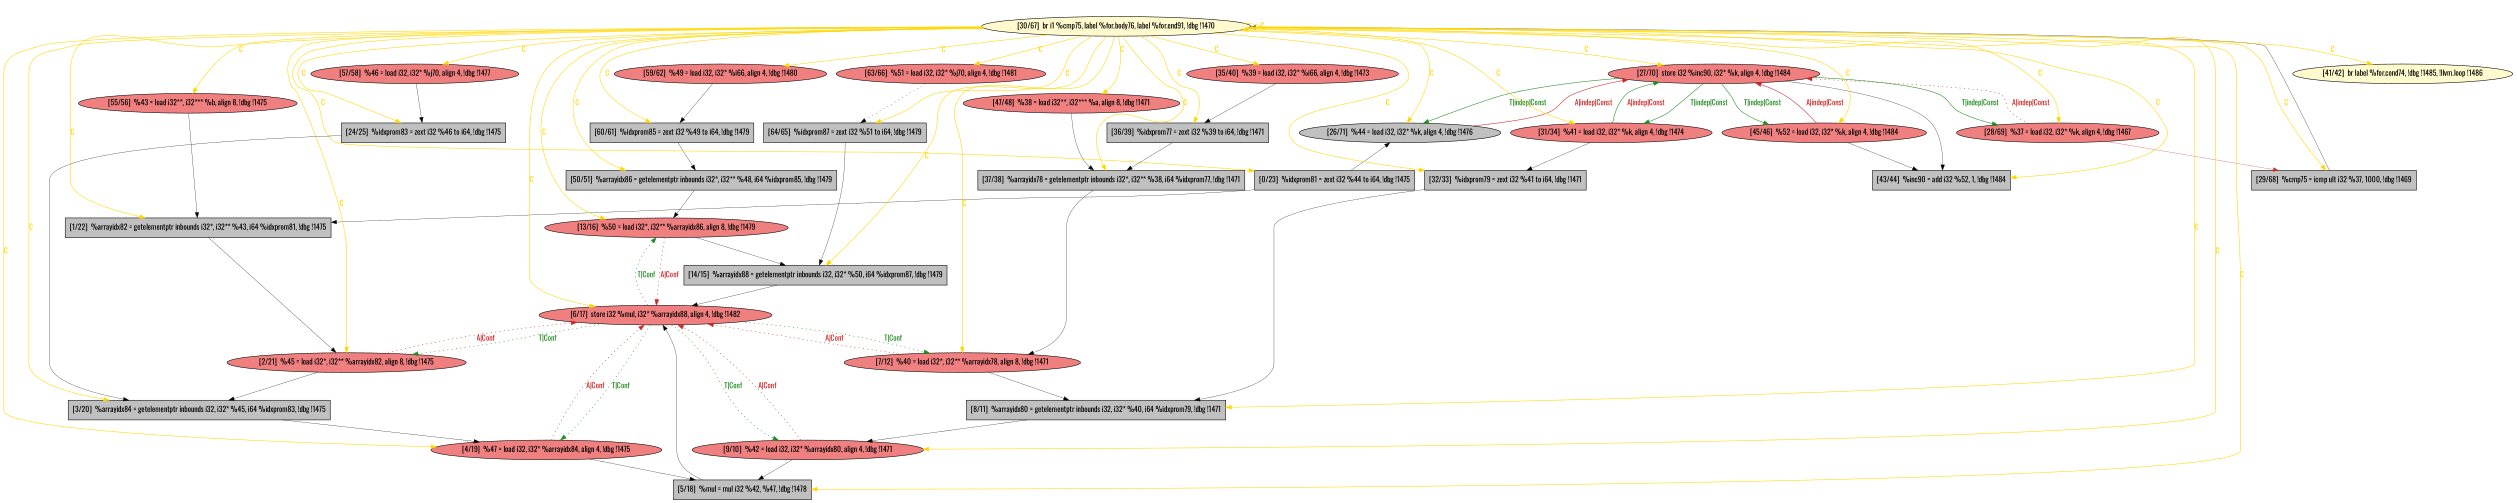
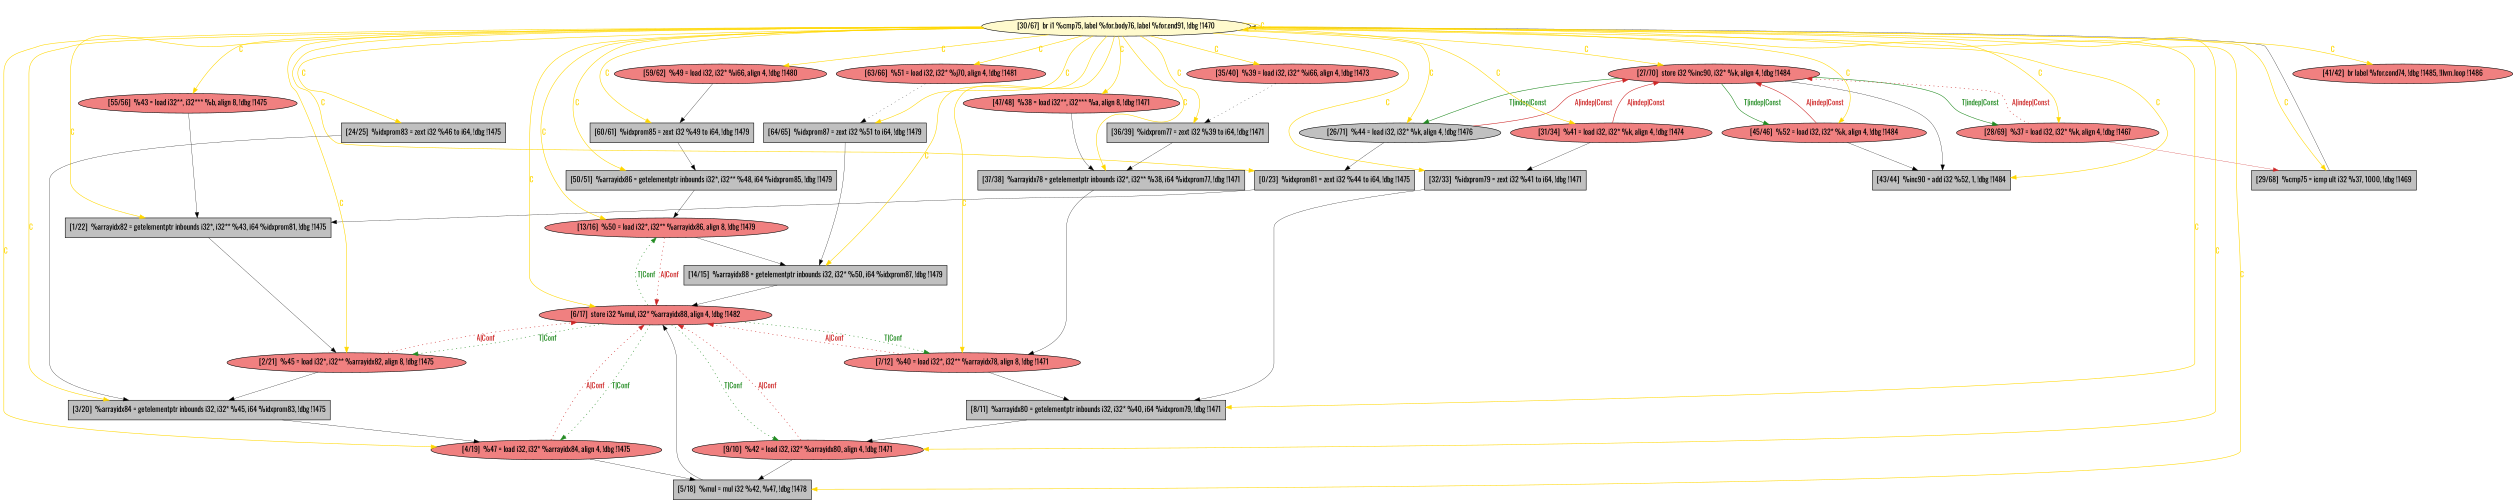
node "[57/58]  %46 = load i32, i32* %j70, align 4, !dbg !1477": removed
node "[41/42]  br label %for.cond74, !dbg !1485, !llvm.loop !1486": fillcolor lemonchiffon -> lightcoral
edge "[31/34]  %41 = load i32, i32* %k, align 4, !dbg !1474" -> "[27/70]  store i32 %inc90, i32* %k, align 4, !dbg !1484": color forestgreen -> firebrick3
edge "[35/40]  %39 = load i32, i32* %i66, align 4, !dbg !1473" -> "[36/39]  %idxprom77 = zext i32 %39 to i64, !dbg !1471": style solid -> dotted
edge "[27/70]  store i32 %inc90, i32* %k, align 4, !dbg !1484" -> "[31/34]  %41 = load i32, i32* %k, align 4, !dbg !1474": removed, label "T|indep|Const"
edge "[0/23]  %idxprom81 = zext i32 %44 to i64, !dbg !1475" -> "[26/71]  %44 = load i32, i32* %k, align 4, !dbg !1476": reversed
